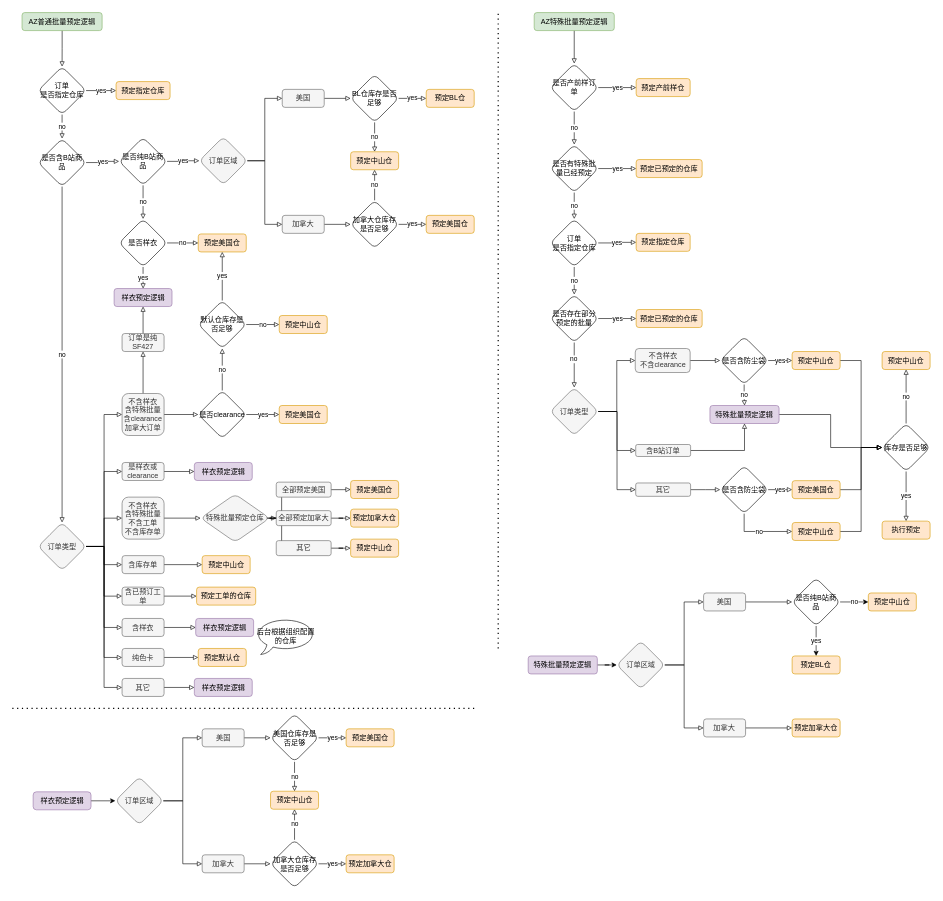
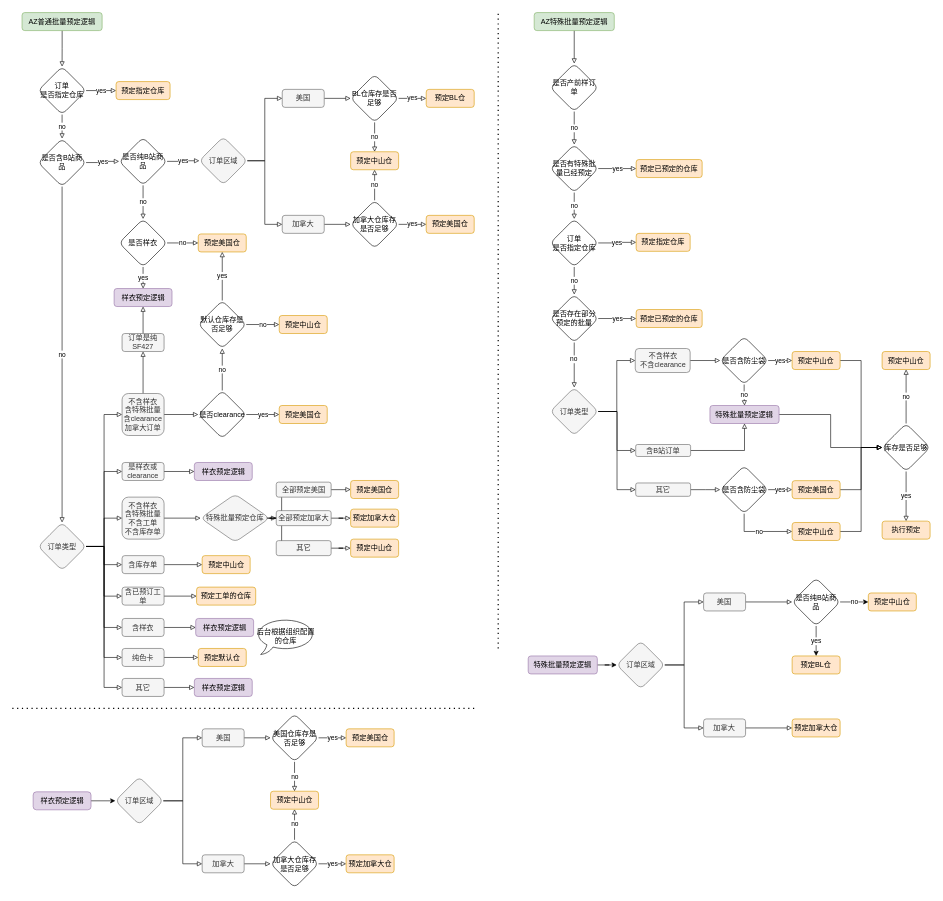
edge "是否产前样订单" -> "预定产前样仓": removed, label "yes"
node "预定产前样仓": removed
